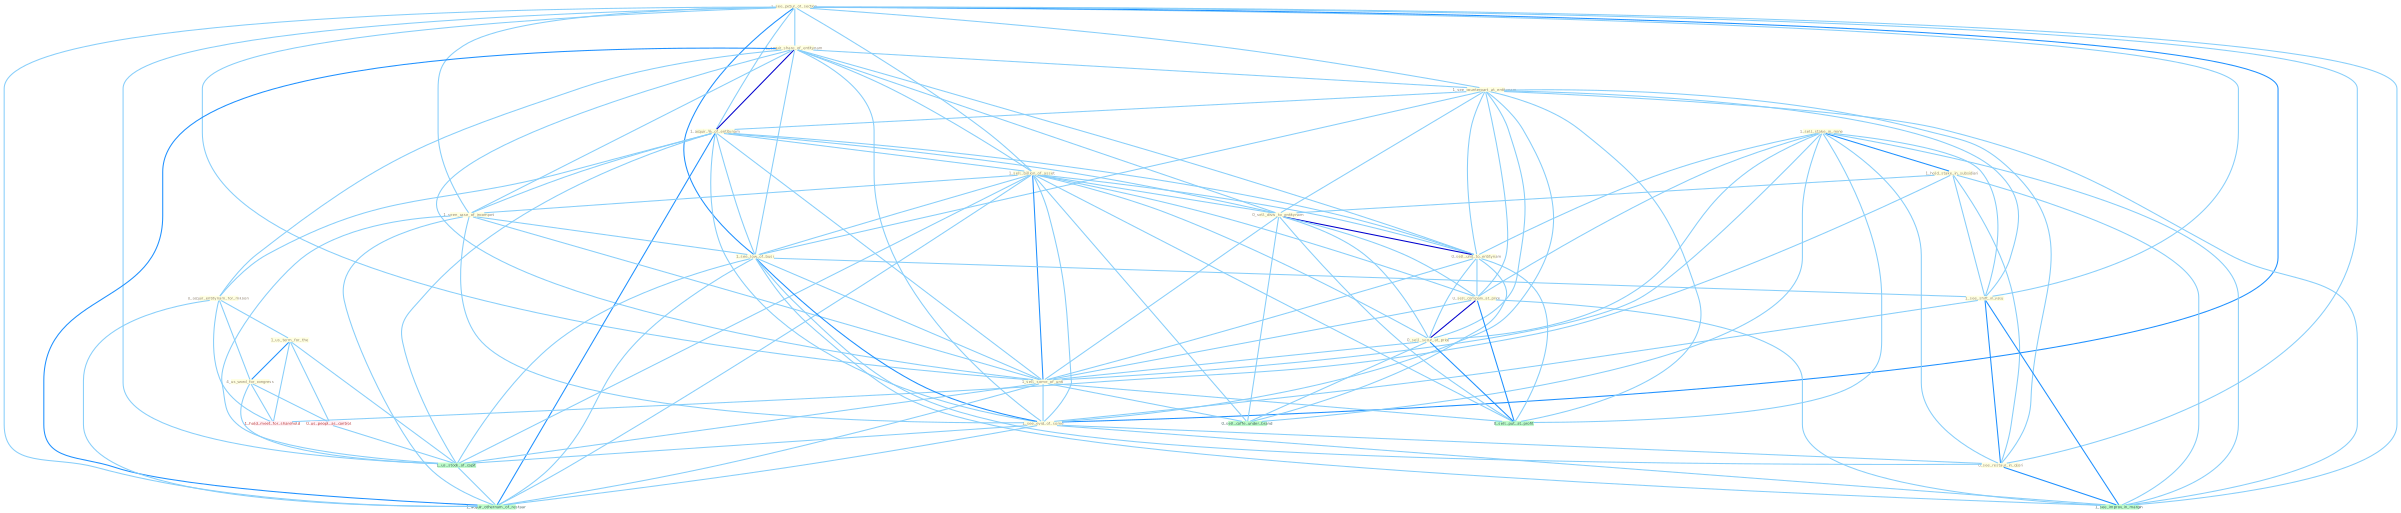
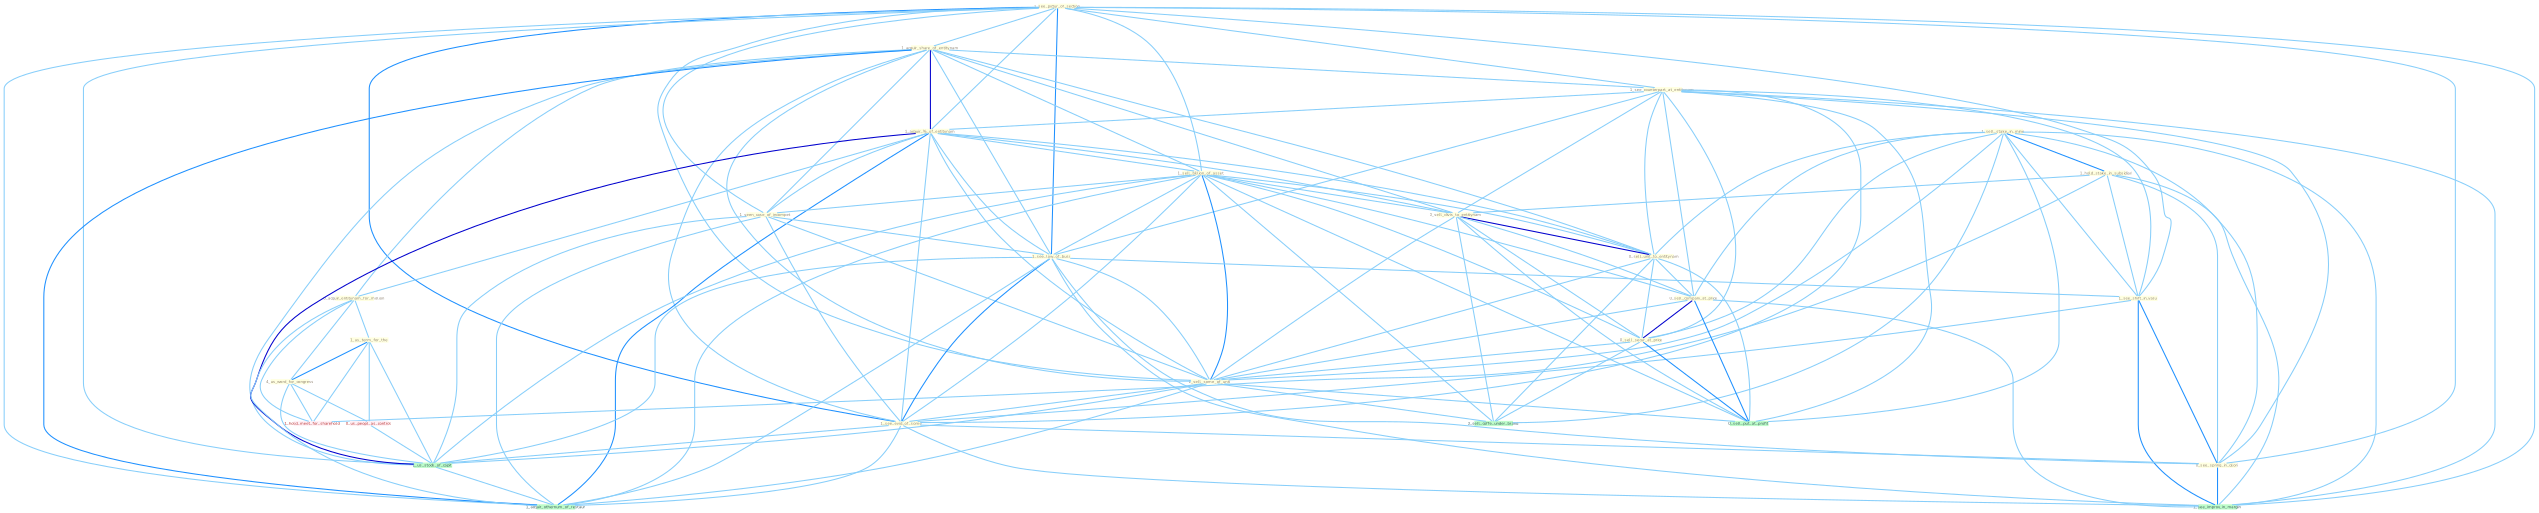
edge "1_acquir_share_of_entitynam" -- "1_us_stock_of_capit": added
edge "1_acquir_%_of_entitynam" -- "1_us_stock_of_capit": color #87cefa -> #0000cd
node "0_see_restaur_in_glori": label "0_see_restaur_in_glori" -> "0_see_spring_in_glori"
